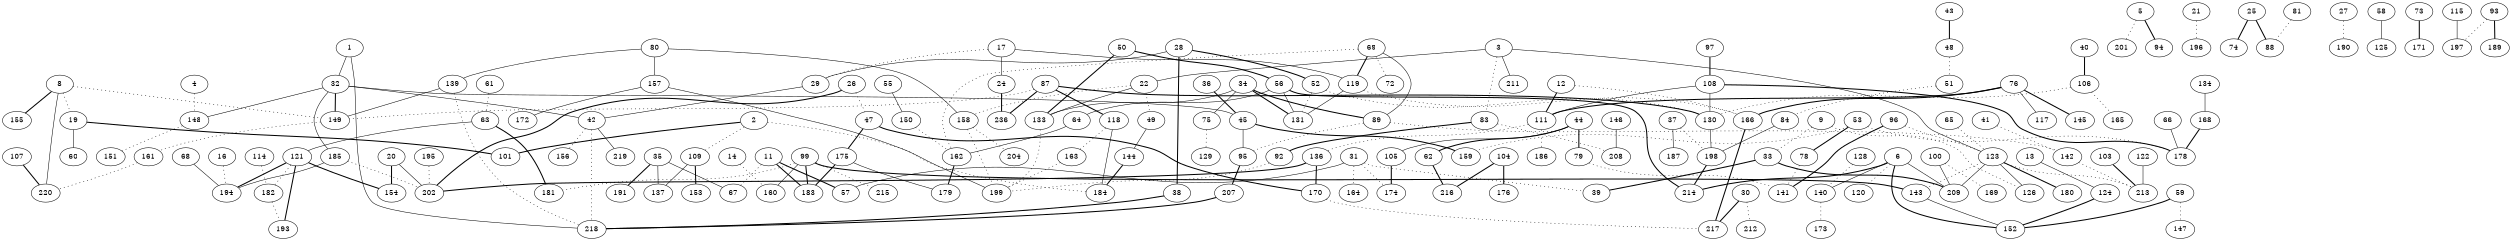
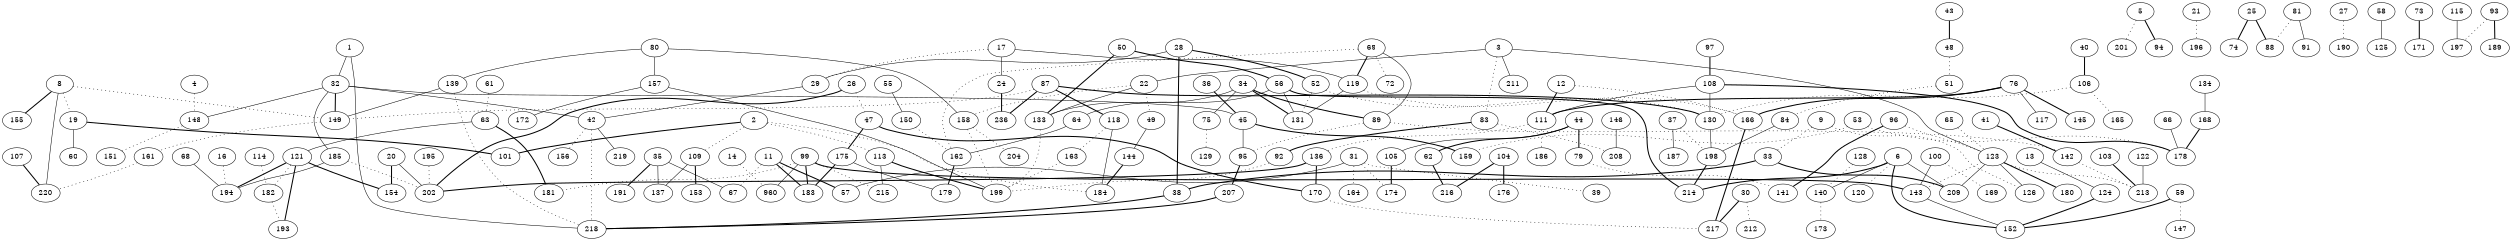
node "91": added
edge "41" -- "142": style dotted -> bold
node "113": added
node "78": removed
edge "33" -- "39": now "33" -- "38"
edge "100" -- "209": now "100" -- "143"
node "160": label "160" -> "960"
